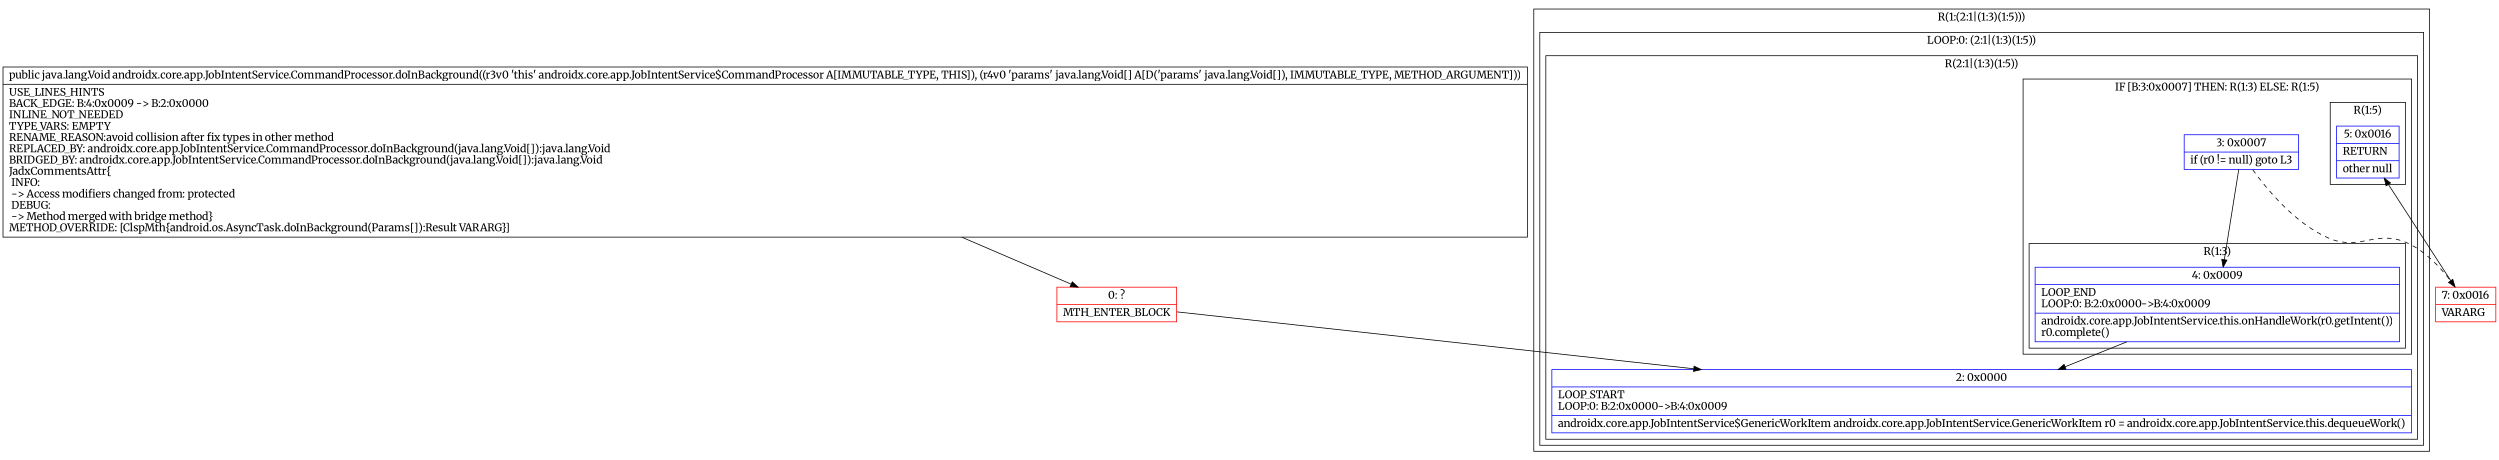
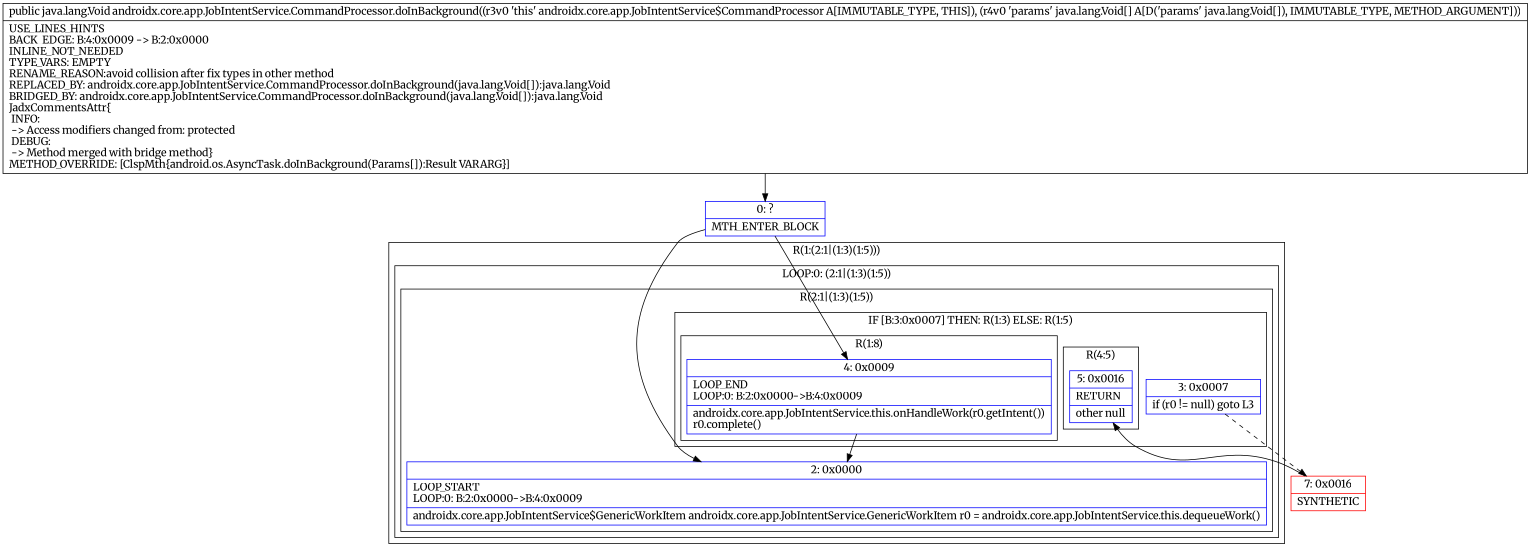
cluster "R(1:5)": label "R(1:5)" -> "R(4:5)"
edge "3: 0x0007" -> "4: 0x0009": now "0: ?" -> "4: 0x0009"
cluster "R(1:3)": label "R(1:3)" -> "R(1:8)"
node "0: ?": color red -> blue
node "7: 0x0016": text "VARARG" -> "SYNTHETIC"
